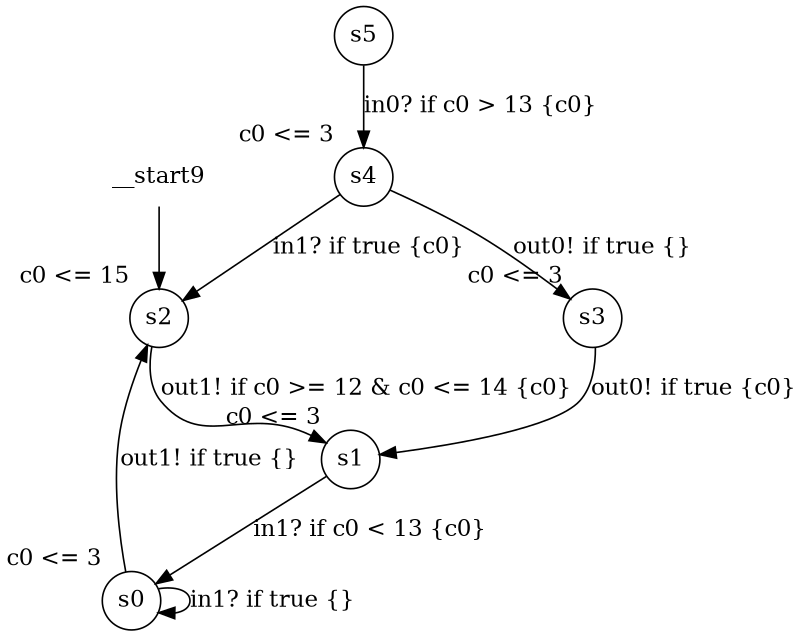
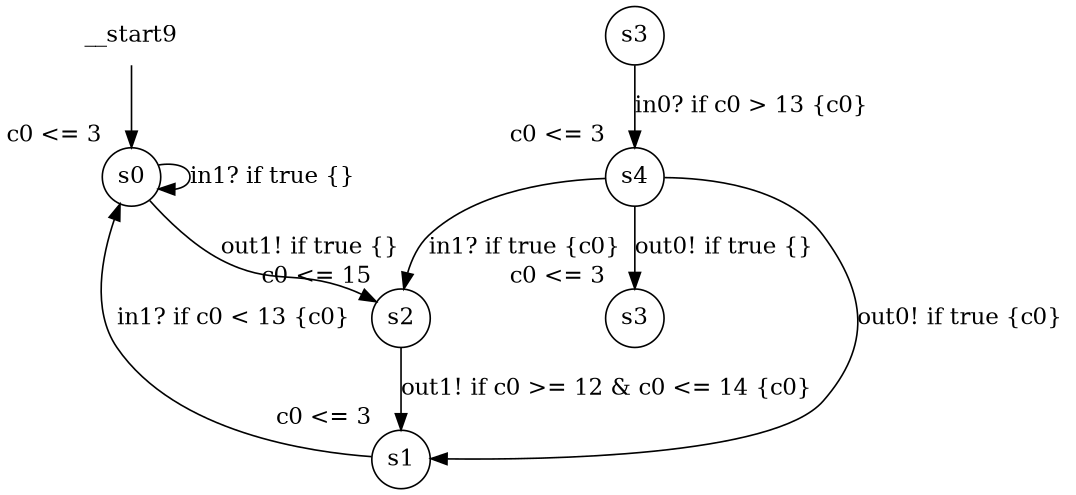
node "s5": label "s5" -> "s3"
edge "__start9" -> "s2 c0 <= 15": now "__start9" -> "s0 c0 <= 3"
edge "s3 c0 <= 3" -> "s1 c0 <= 3": now "s4 c0 <= 3" -> "s1 c0 <= 3"
